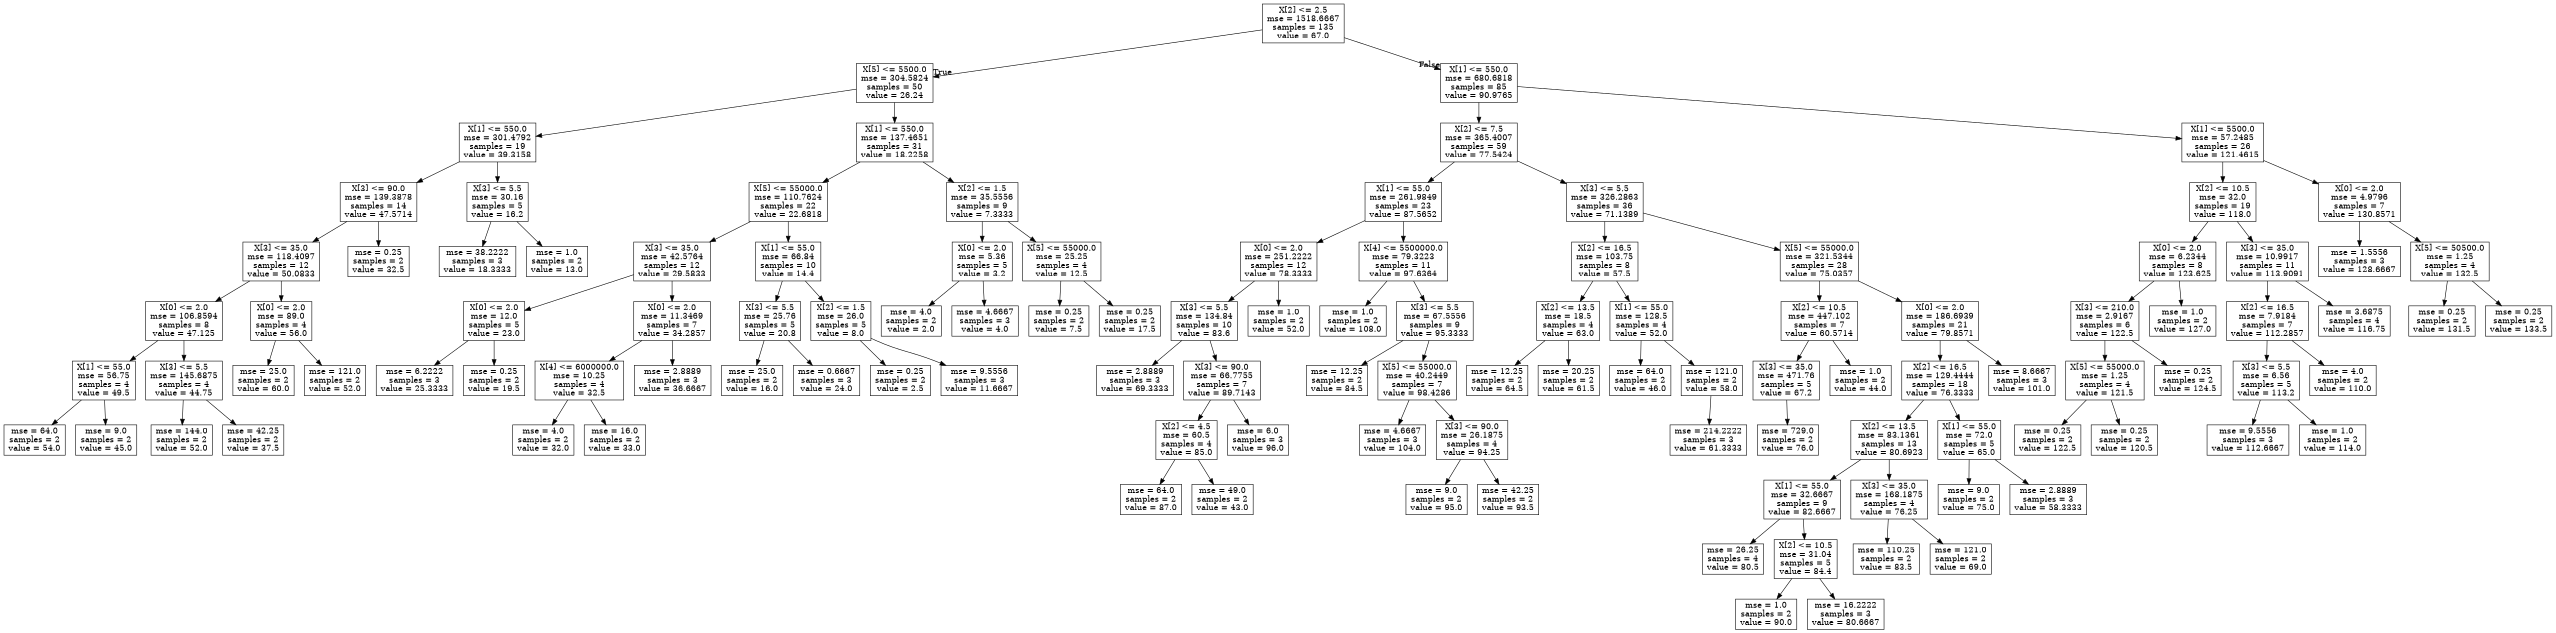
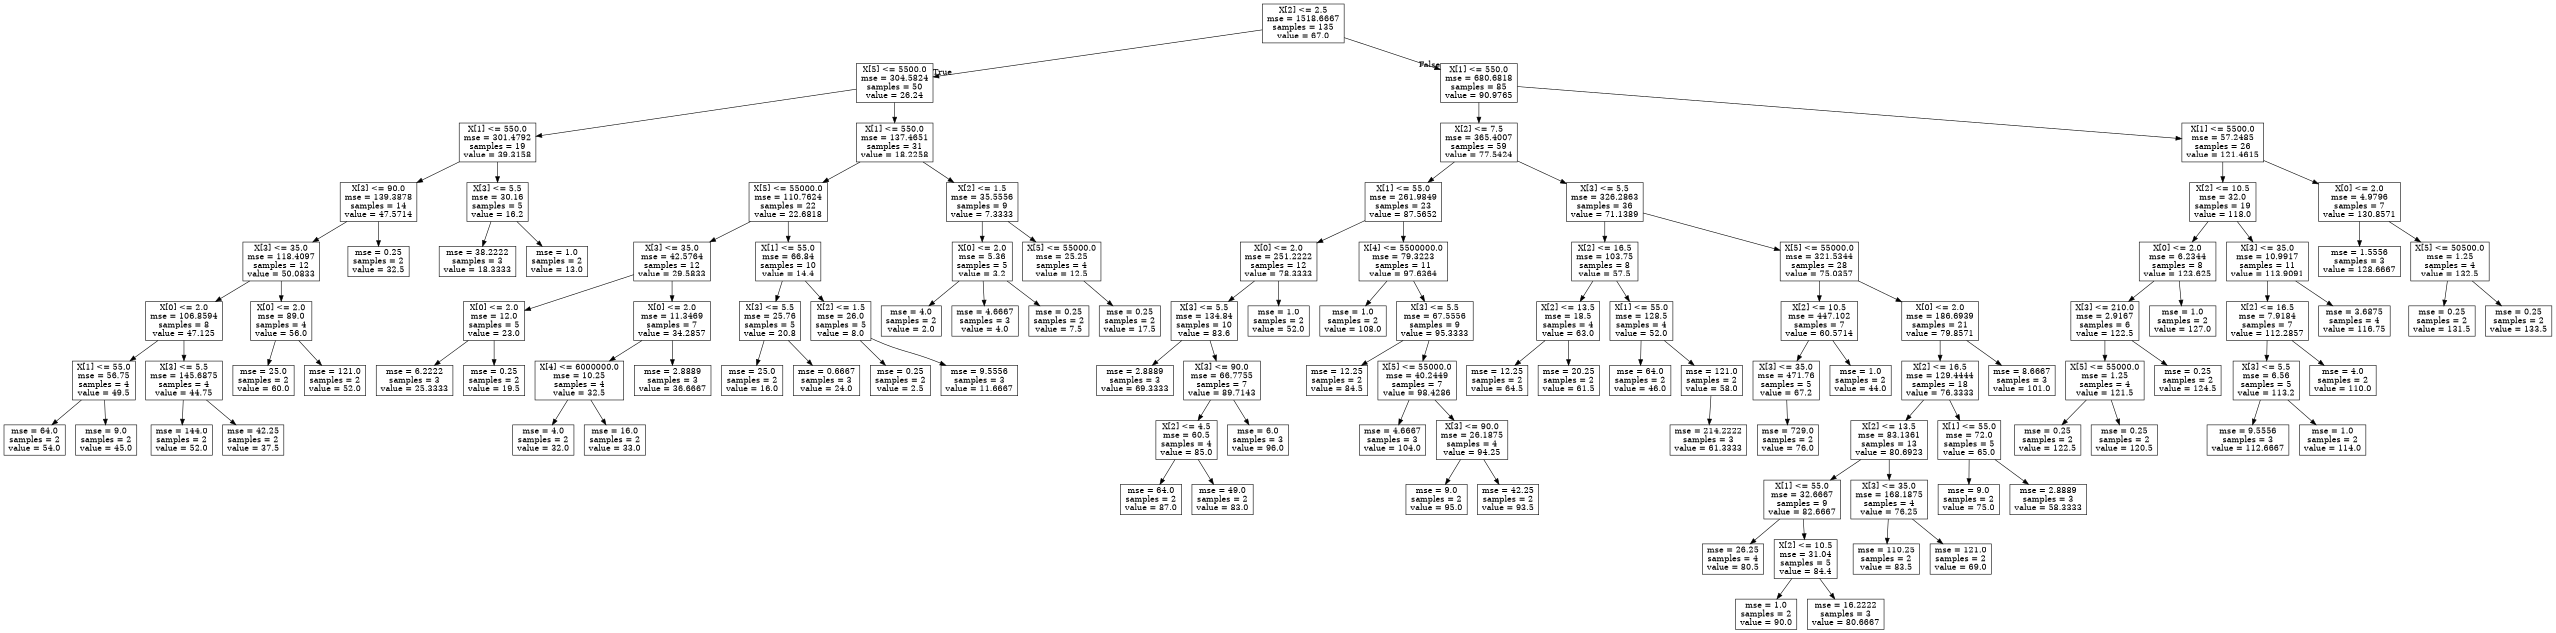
edge "X[5] <= 55000.0 mse = 25.25 samples = 4 value = 12.5" -> "mse = 0.25 samples = 2 value = 7.5": now "X[0] <= 2.0 mse = 5.36 samples = 5 value = 3.2" -> "mse = 0.25 samples = 2 value = 7.5"
node "mse = 49.0 samples = 2 value = 43.0": label "mse = 49.0 samples = 2 value = 43.0" -> "mse = 49.0 samples = 2 value = 83.0"
